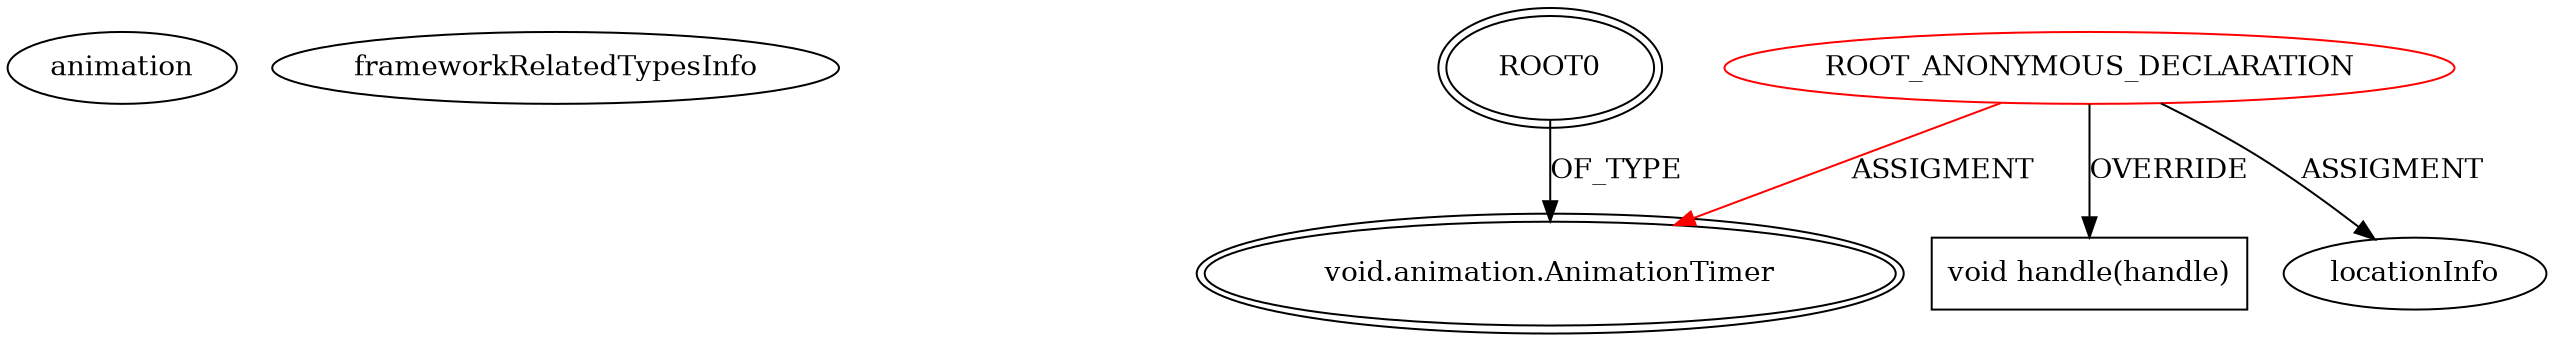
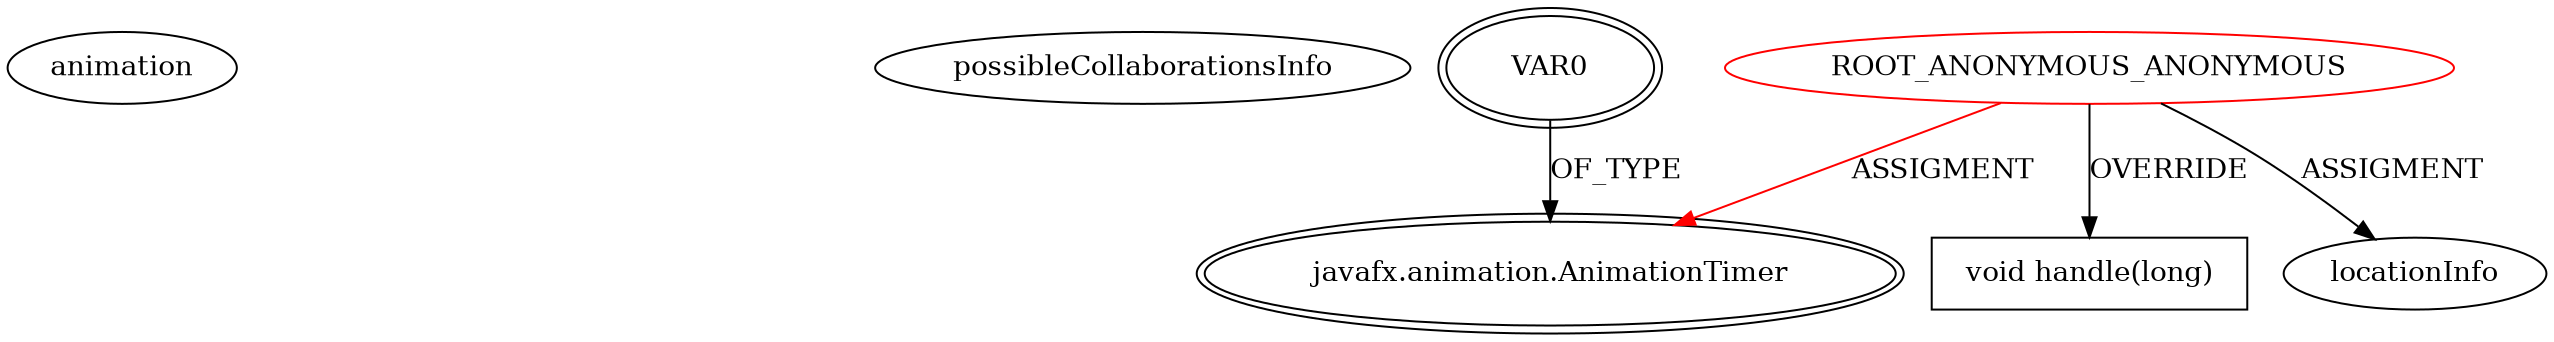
node "frameworkRelatedTypesInfo": removed
node "possibleCollaborationsInfo": added
node "ROOT0": label "ROOT0" -> "VAR0"
node "ROOT_ANONYMOUS_DECLARATION": label "ROOT_ANONYMOUS_DECLARATION" -> "ROOT_ANONYMOUS_ANONYMOUS"
node "void.animation.AnimationTimer": label "void.animation.AnimationTimer" -> "javafx.animation.AnimationTimer"
node "void handle(handle)": label "void handle(handle)" -> "void handle(long)"
